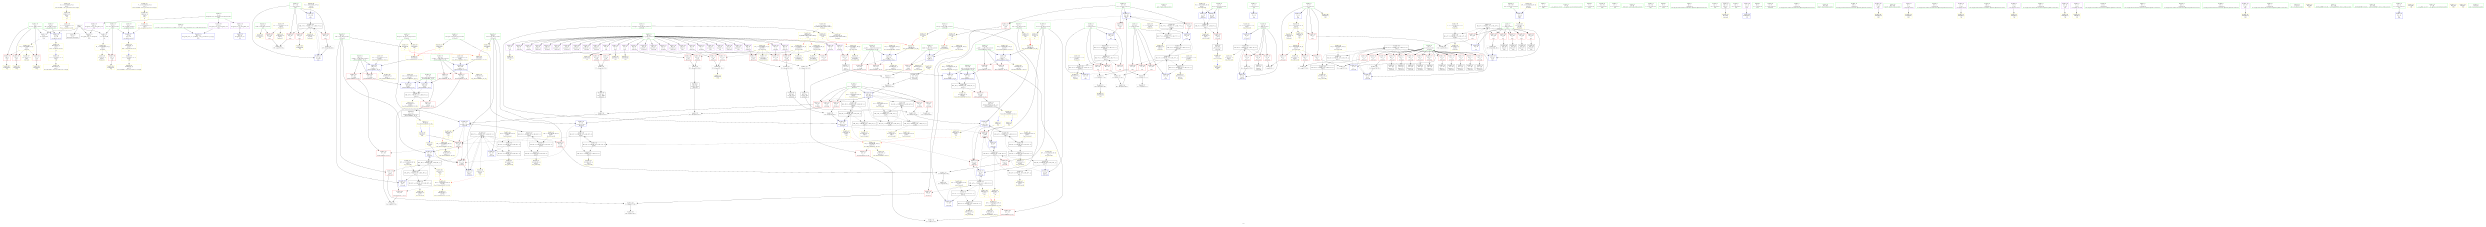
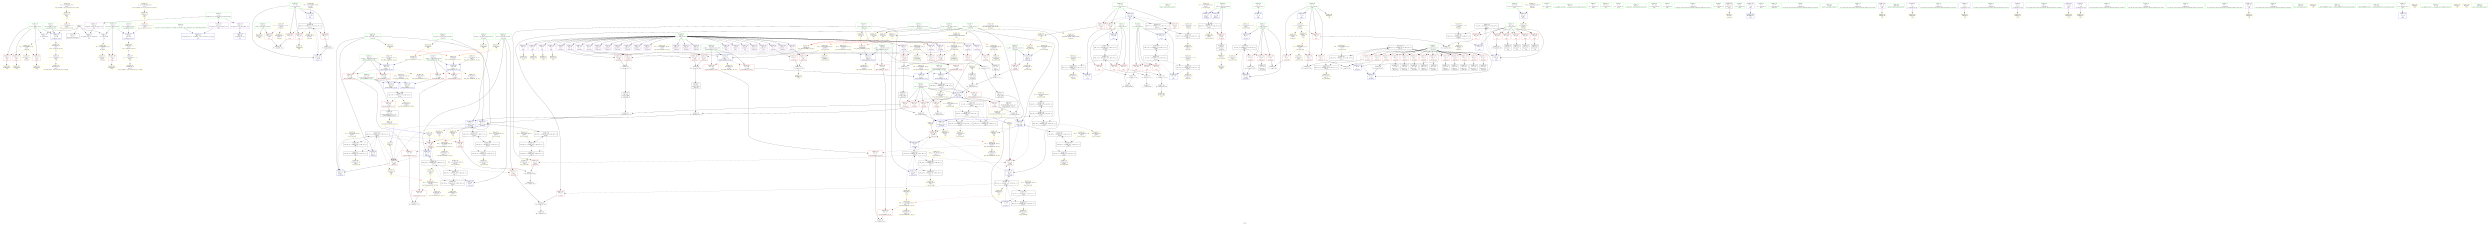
node "NodeID: 487": added
